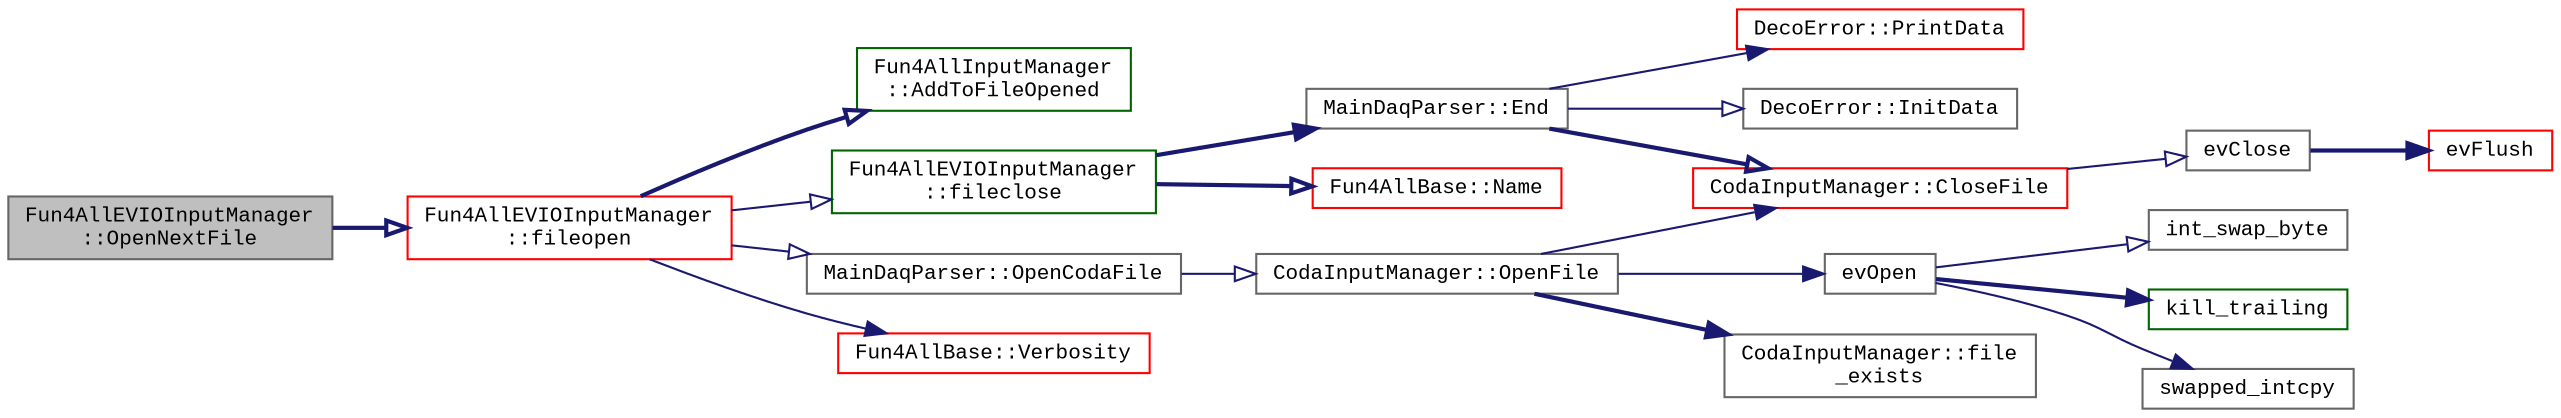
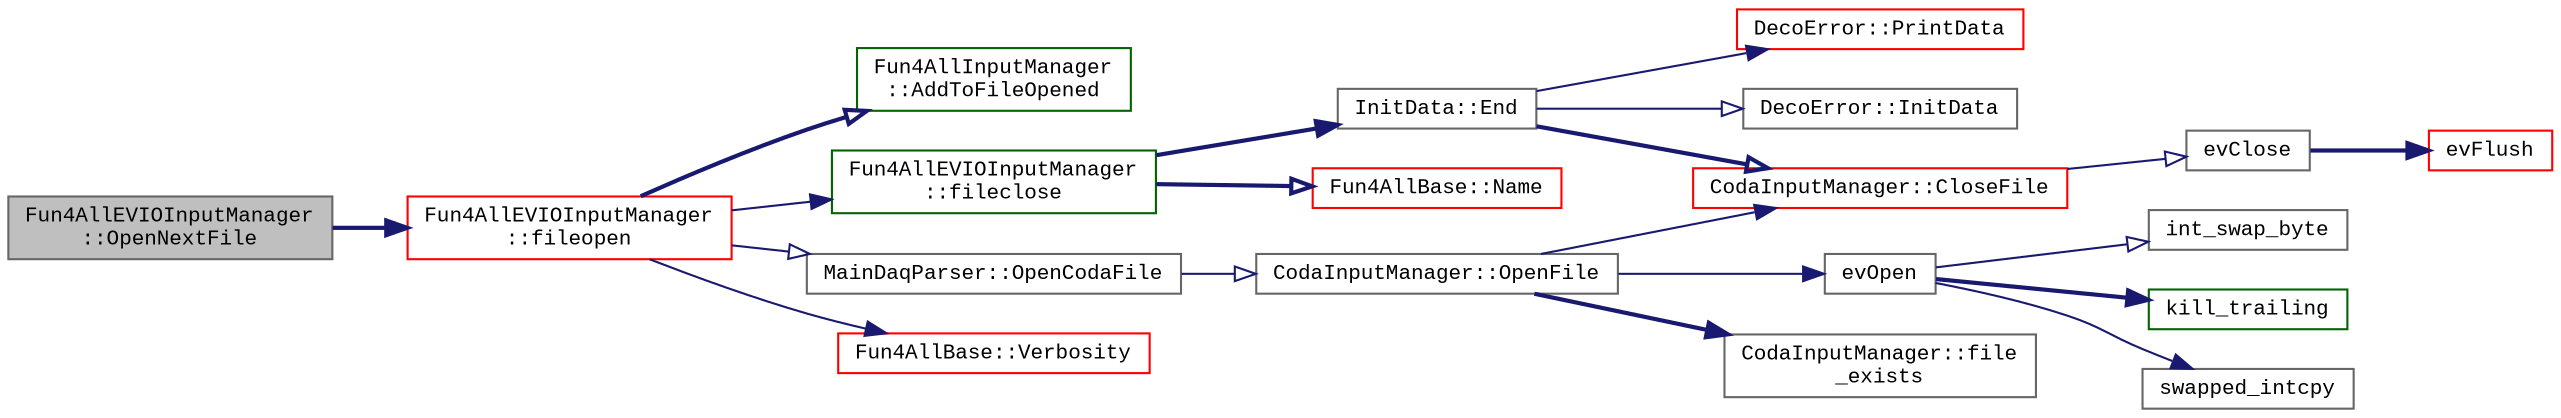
node "MainDaqParser::End": label "MainDaqParser::End" -> "InitData::End"
edge "Fun4AllEVIOInputManager ::fileopen" -> "Fun4AllEVIOInputManager ::fileclose": arrowhead onormal -> normal
edge "Fun4AllEVIOInputManager ::OpenNextFile" -> "Fun4AllEVIOInputManager ::fileopen": arrowhead onormal -> normal
